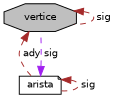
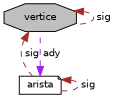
edge "arista" -> "vertice": label " ady" -> " sig"
edge "vertice" -> "arista": label " sig" -> " ady"
